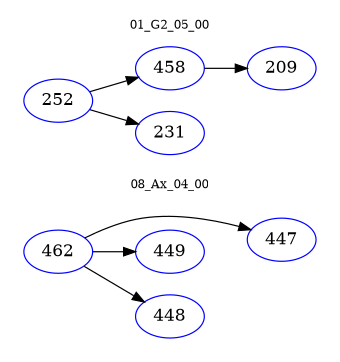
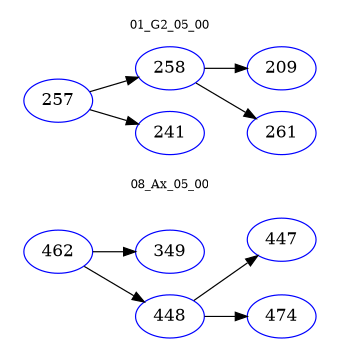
node "458": label "458" -> "258"
node "252": label "252" -> "257"
node "231": label "231" -> "241"
node "261": added
cluster "08_Ax_04_00": label "08_Ax_04_00" -> "08_Ax_05_00"
edge "462" -> "447": now "448" -> "447"
node "449": label "449" -> "349"
node "474": added
